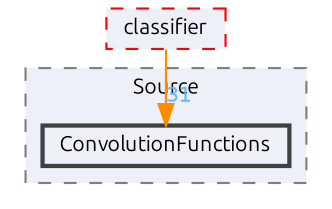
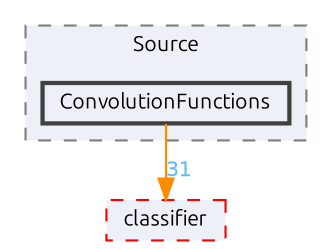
edge "classifier" -> "ConvolutionFunctions": reversed
